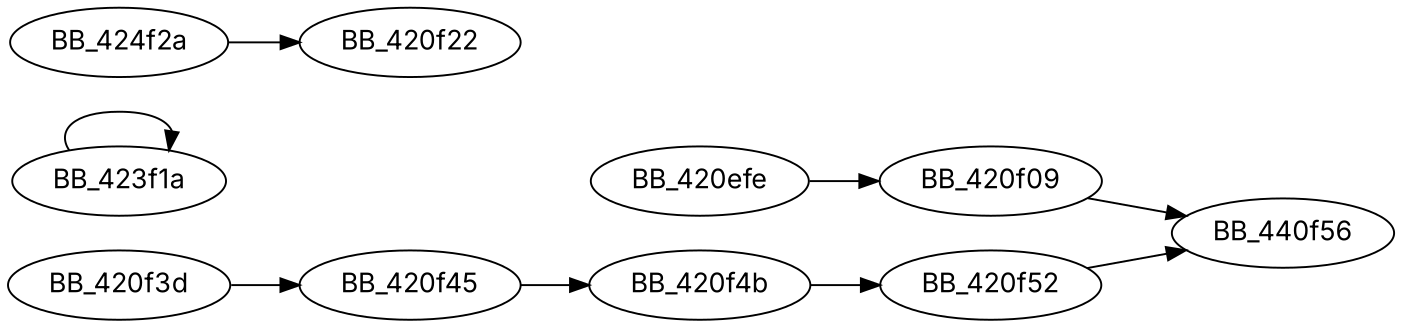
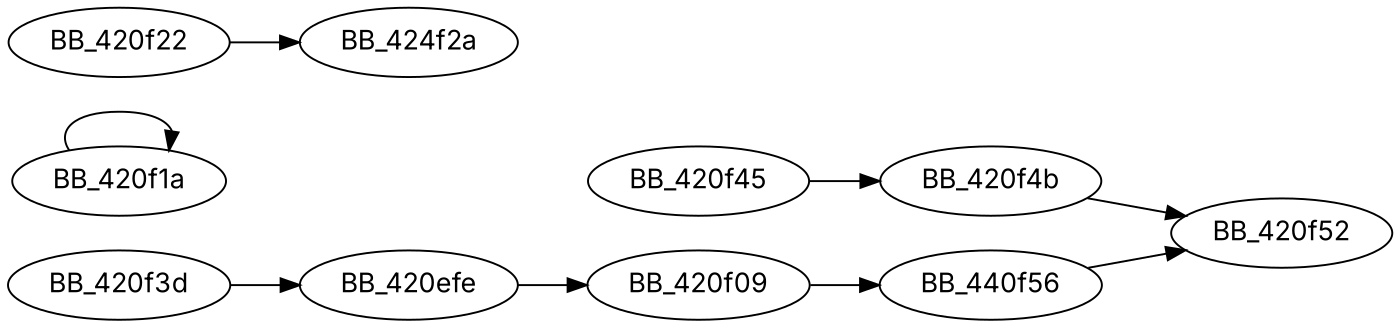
edge "BB_424f2a" -> "BB_420f22": reversed
node "BB_423f1a": label "BB_423f1a" -> "BB_420f1a"
edge "BB_420f52" -> "BB_440f56": reversed
edge "BB_420f3d" -> "BB_420f45": now "BB_420f3d" -> "BB_420efe"
